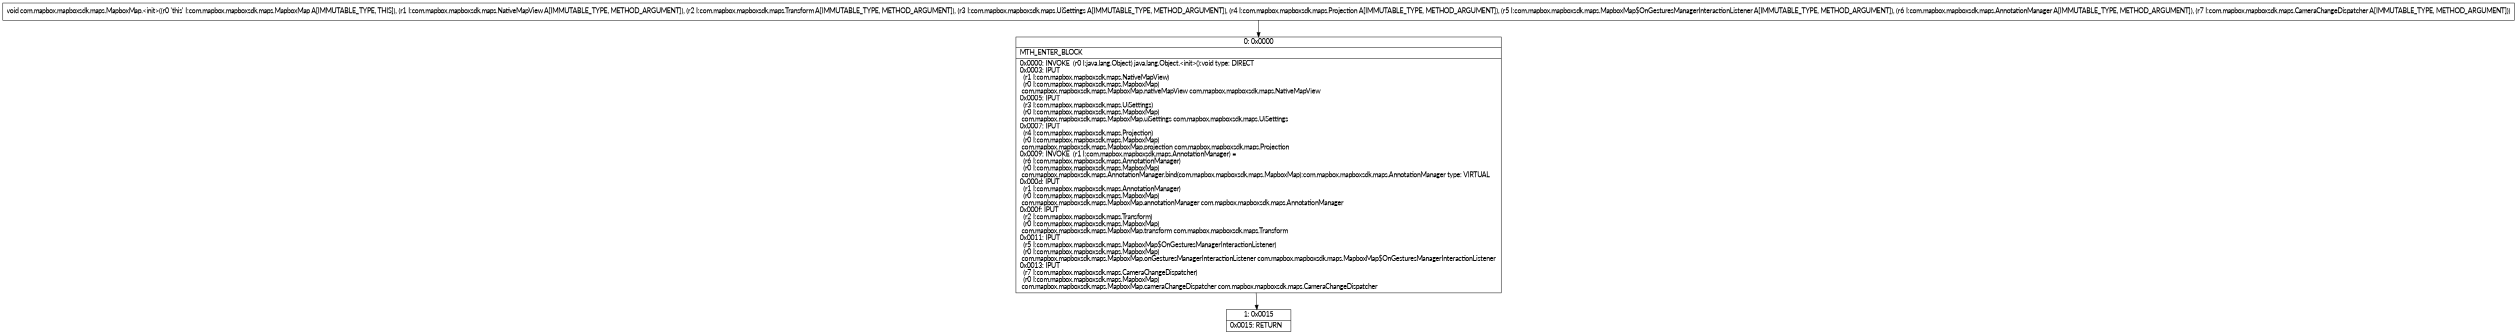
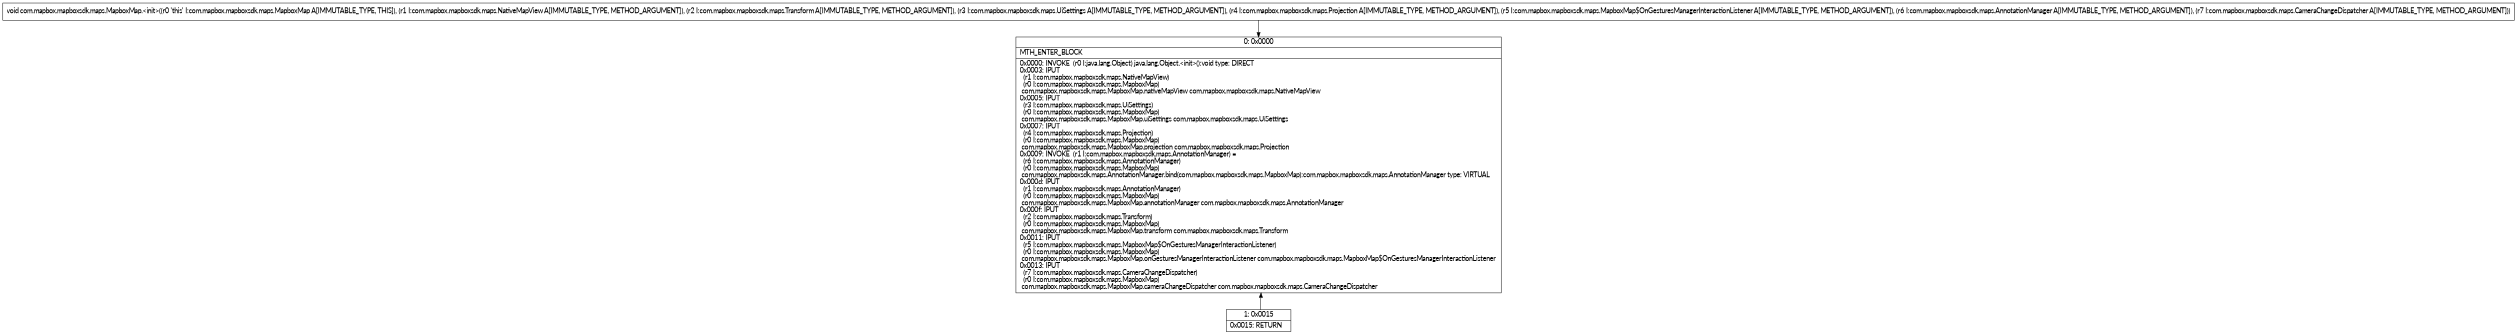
edge "0: 0x0000" -> "1: 0x0015": reversed
